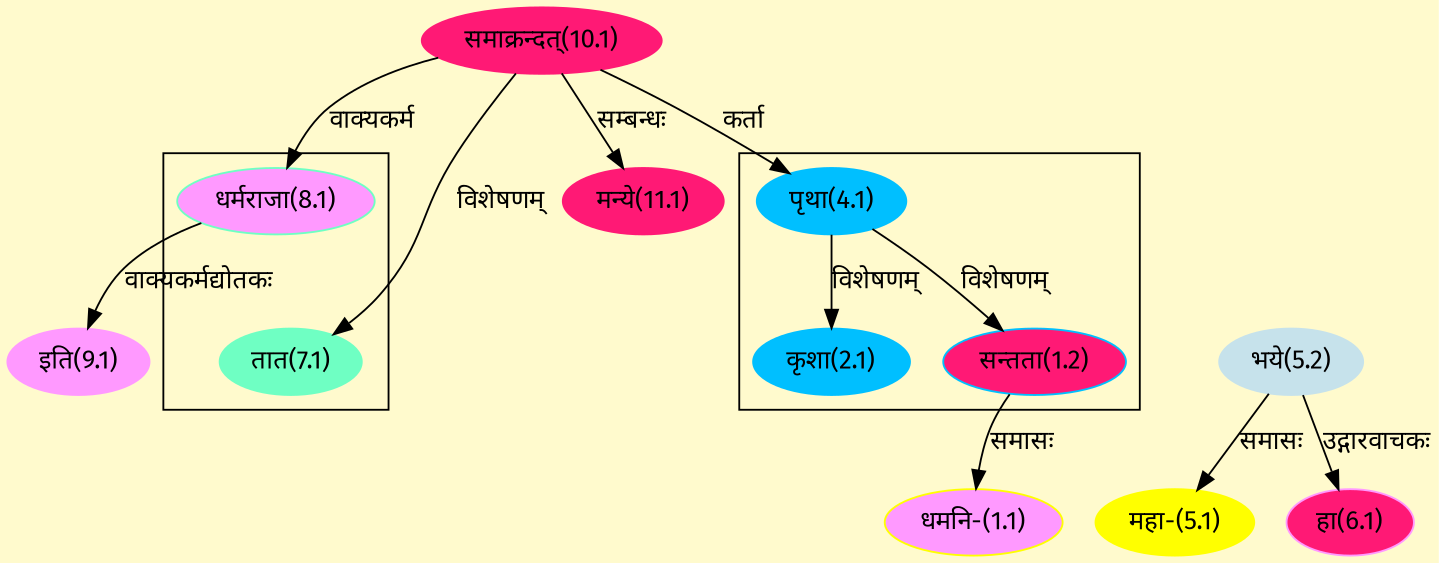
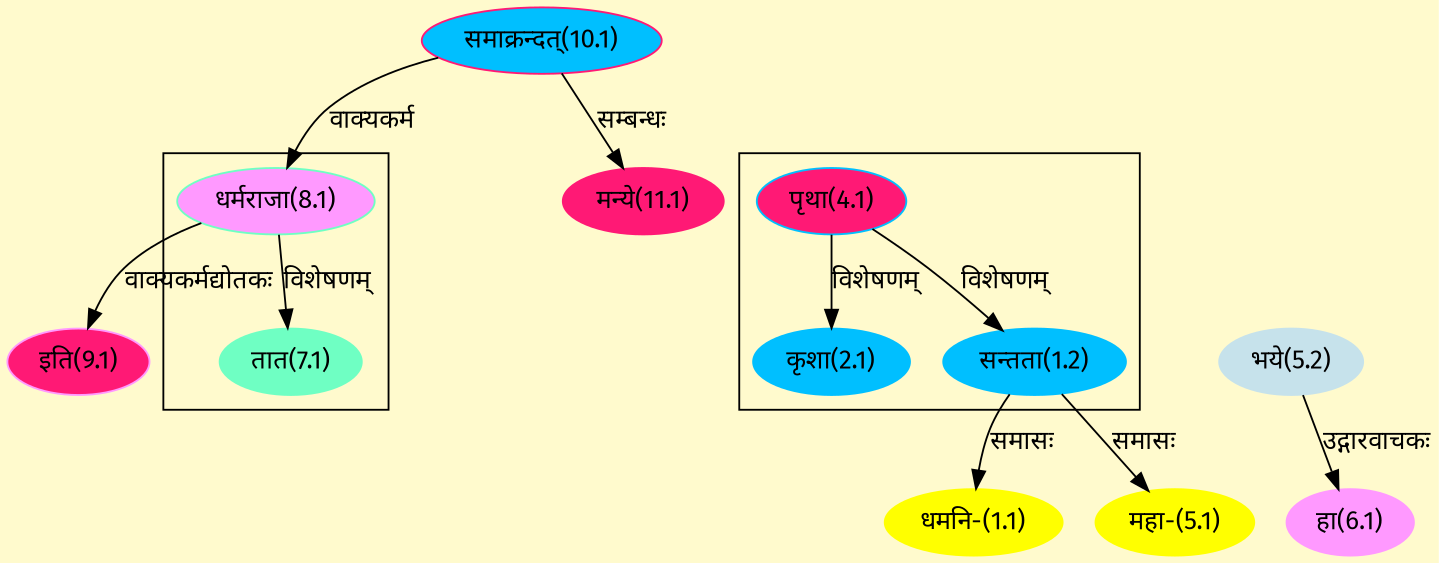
node "समाक्रन्दत्(10.1)": fillcolor #ff1975 -> #00bfff
edge "समाक्रन्दत्(10.1)" -> "पृथा(4.1)": removed, label "कर्ता"
edge "समाक्रन्दत्(10.1)" -> "तात(7.1)": now "धर्मराजा(8.1)" -> "तात(7.1)"
node "पृथा(4.1)": fillcolor #00bfff -> #ff1975
node "इति(9.1)": fillcolor #ff99ff -> #ff1975
node "सन्तता(1.2)": fillcolor #ff1975 -> #00bfff
edge "भये(5.2)" -> "महा-(5.1)": now "सन्तता(1.2)" -> "महा-(5.1)"
node "धमनि-(1.1)": fillcolor #ff99ff -> #ffff00
node "हा(6.1)": fillcolor #ff1975 -> #ff99ff
